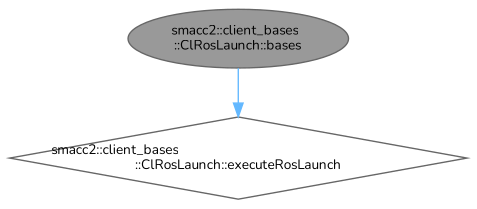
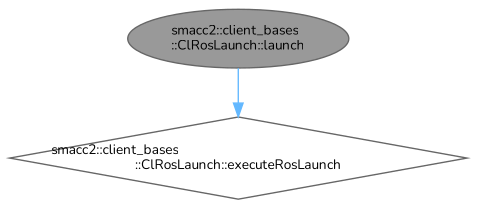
node "smacc2::client_bases ::ClRosLaunch::bases": label "smacc2::client_bases ::ClRosLaunch::bases" -> "smacc2::client_bases ::ClRosLaunch::launch"
